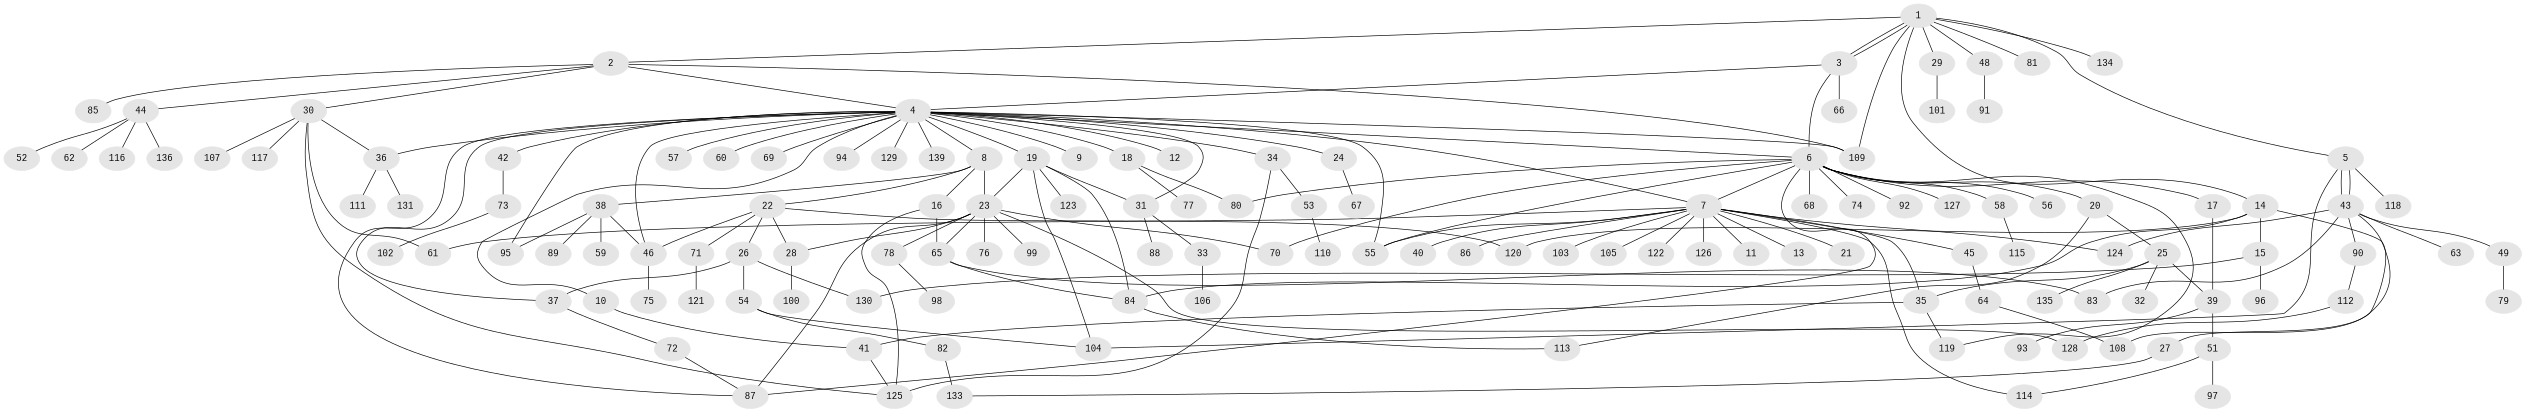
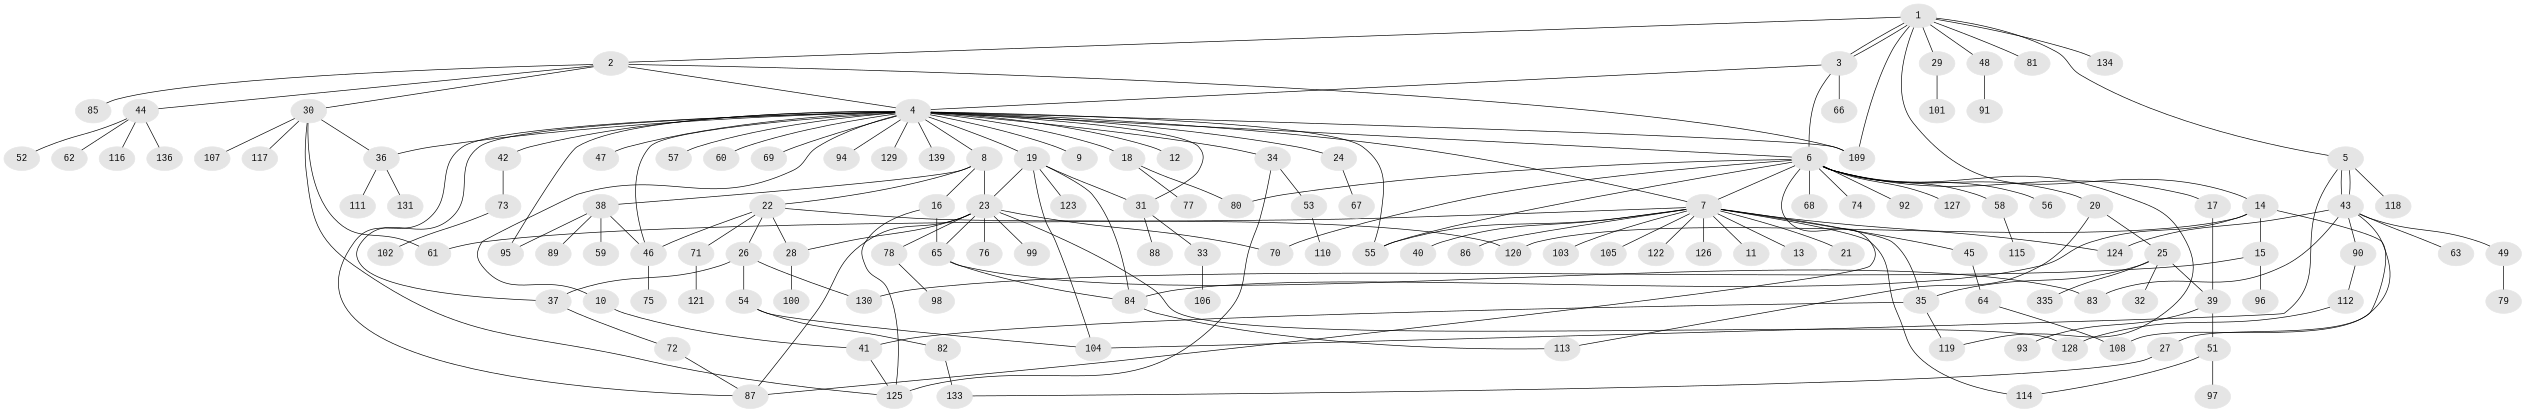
node "47": added
node "135": label "135" -> "335"
